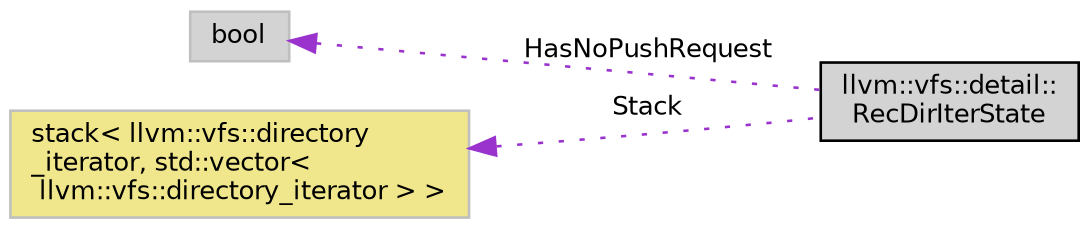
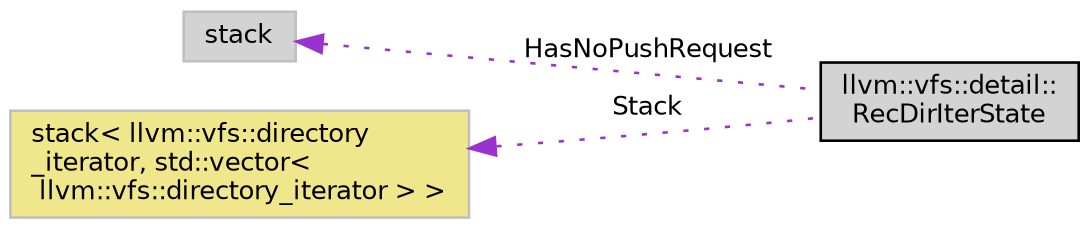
node "bool": label "bool" -> "stack"
